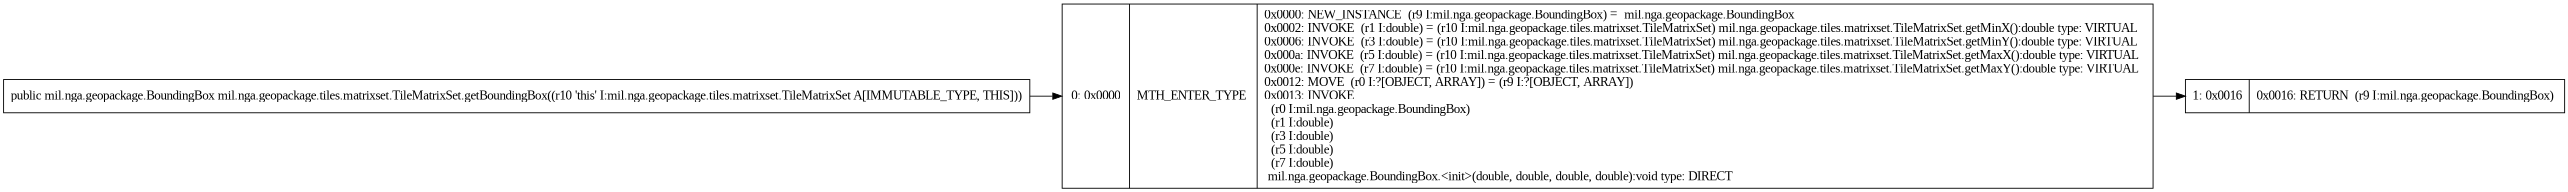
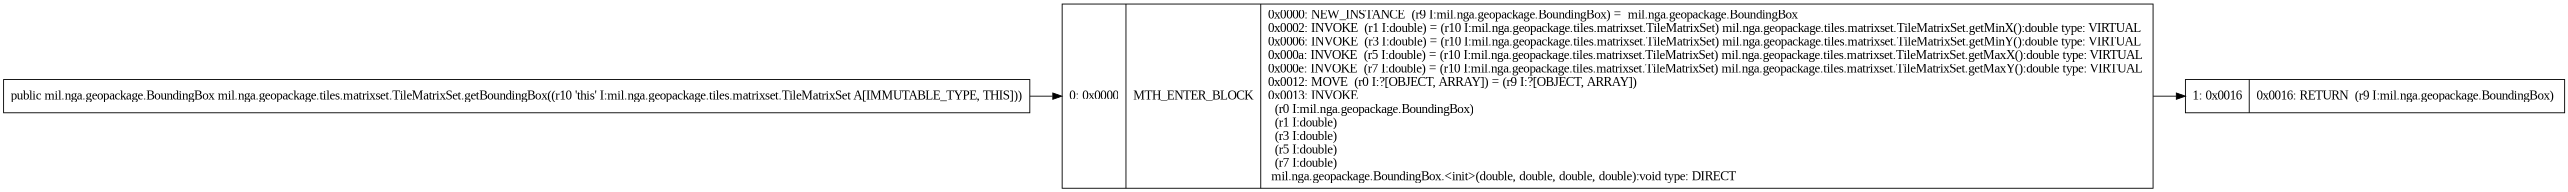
node "0: 0x0000": text "MTH_ENTER_TYPE" -> "MTH_ENTER_BLOCK"
